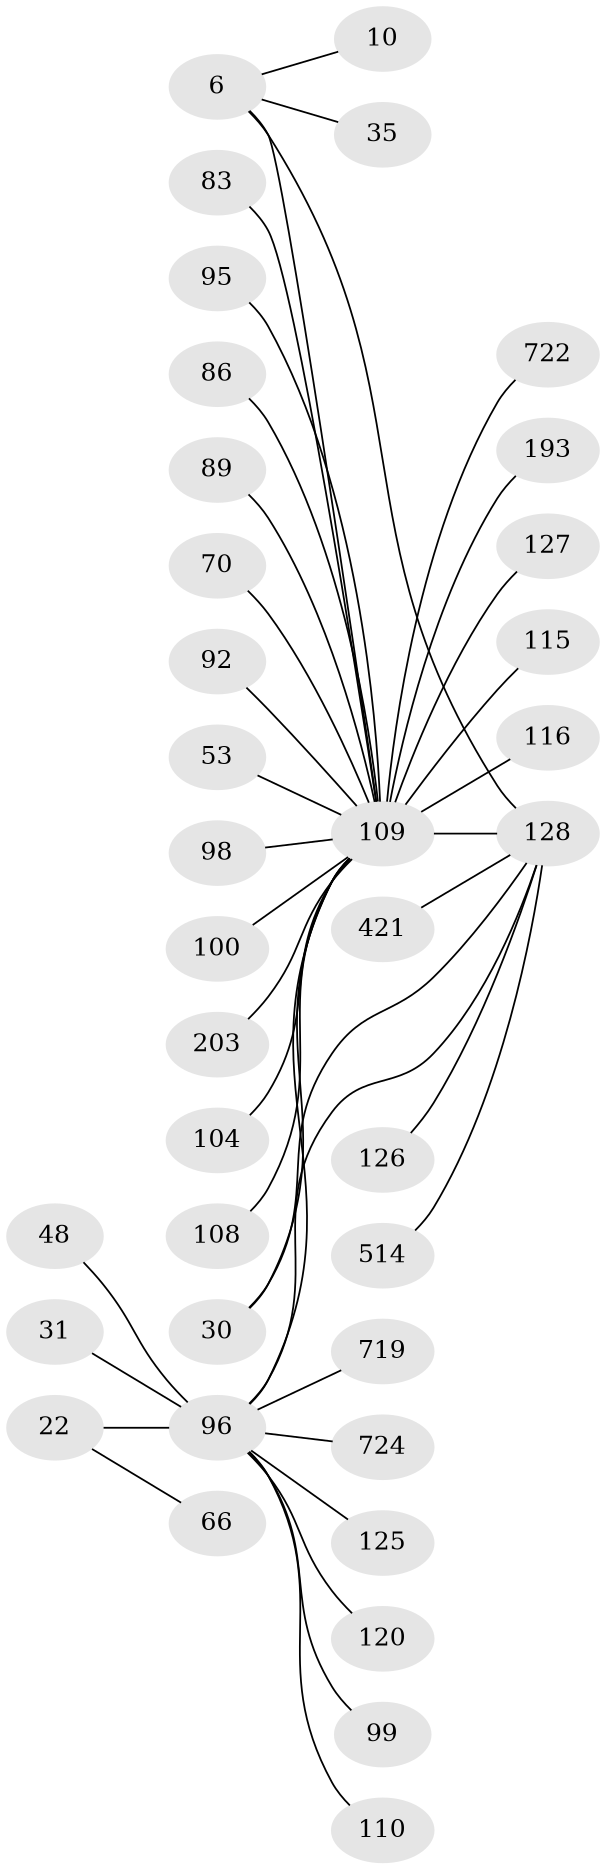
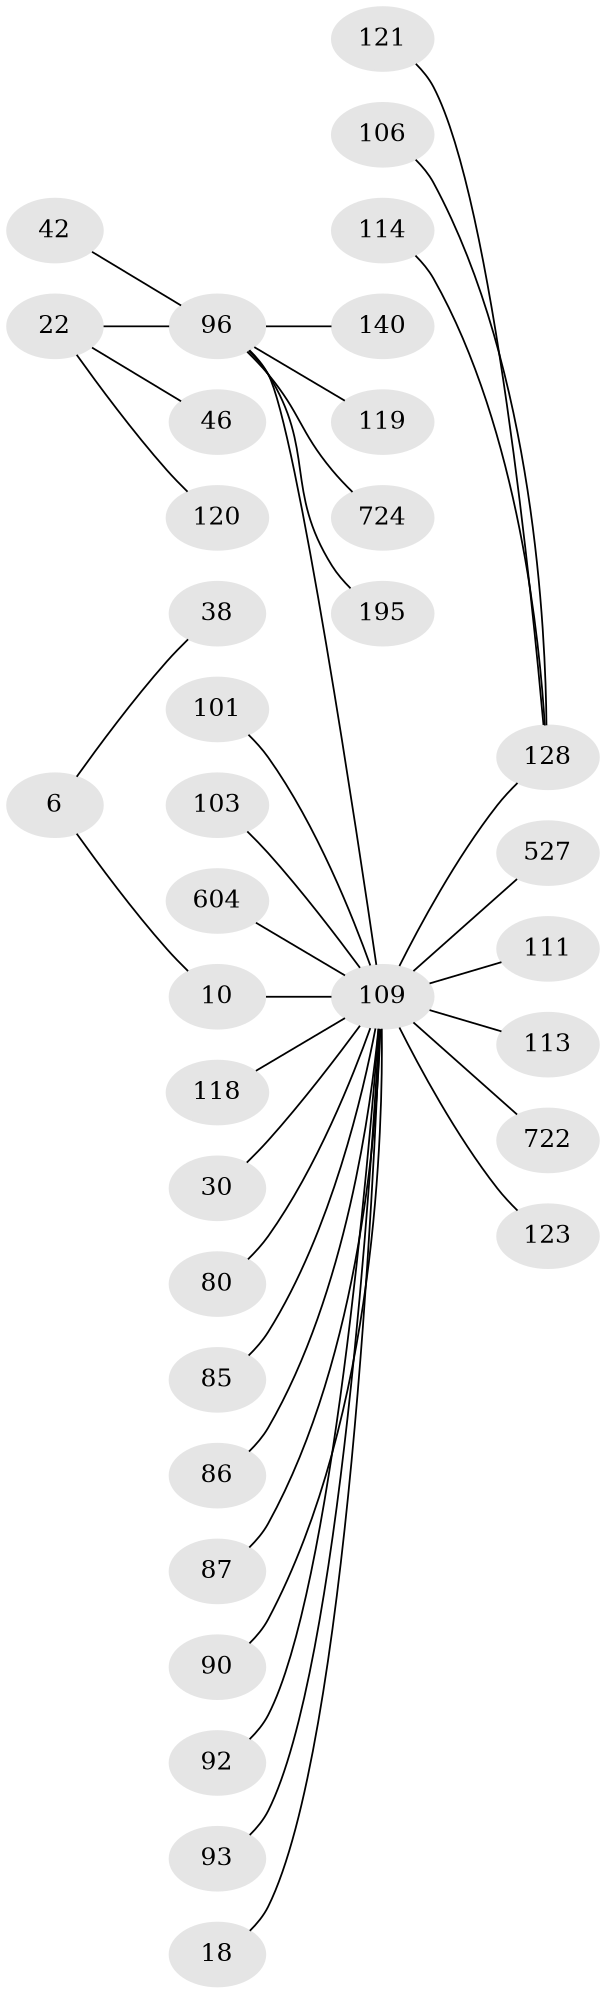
node "35": label "35" -> "38"
node "83": label "83" -> "80"
node "95": label "95" -> "85"
edge "6" -- "109": now "10" -- "109"
node "193": label "193" -> "123"
edge "6" -- "128": removed
node "89": label "89" -> "87"
node "127": label "127" -> "527"
node "70": label "70" -> "90"
node "115": label "115" -> "111"
node "116": label "116" -> "113"
node "53": label "53" -> "93"
node "98": label "98" -> "18"
node "421": label "421" -> "121"
node "100": label "100" -> "101"
node "203": label "203" -> "103"
edge "128" -- "30": removed
edge "128" -- "96": removed
node "104": label "104" -> "604"
node "126": label "126" -> "106"
node "48": label "48" -> "42"
node "108": label "108" -> "118"
node "514": label "514" -> "114"
node "31": removed
node "719": label "719" -> "119"
node "66": label "66" -> "46"
node "125": label "125" -> "195"
edge "96" -- "120": now "22" -- "120"
node "99": removed
node "110": label "110" -> "140"
